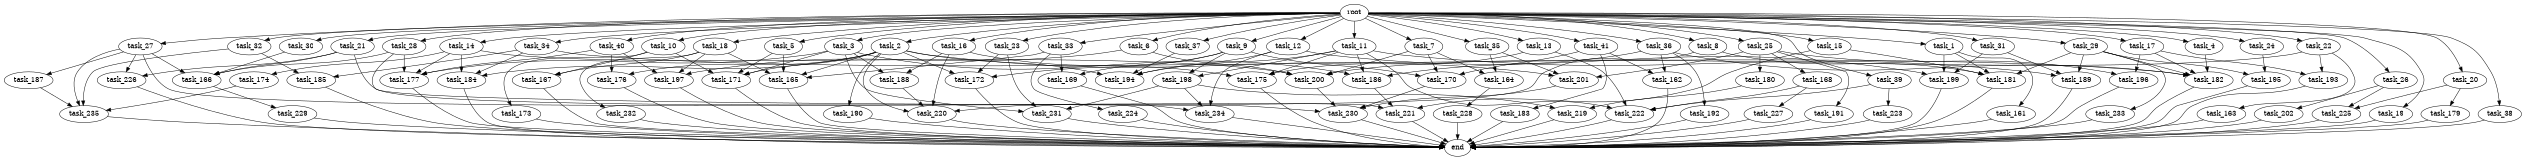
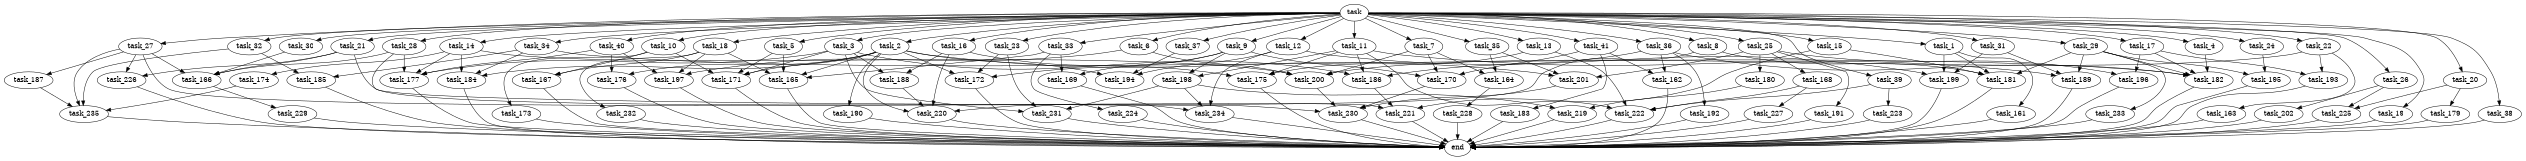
node "root": label "root" -> "task"
edge "task_11" -> "task_194": removed
